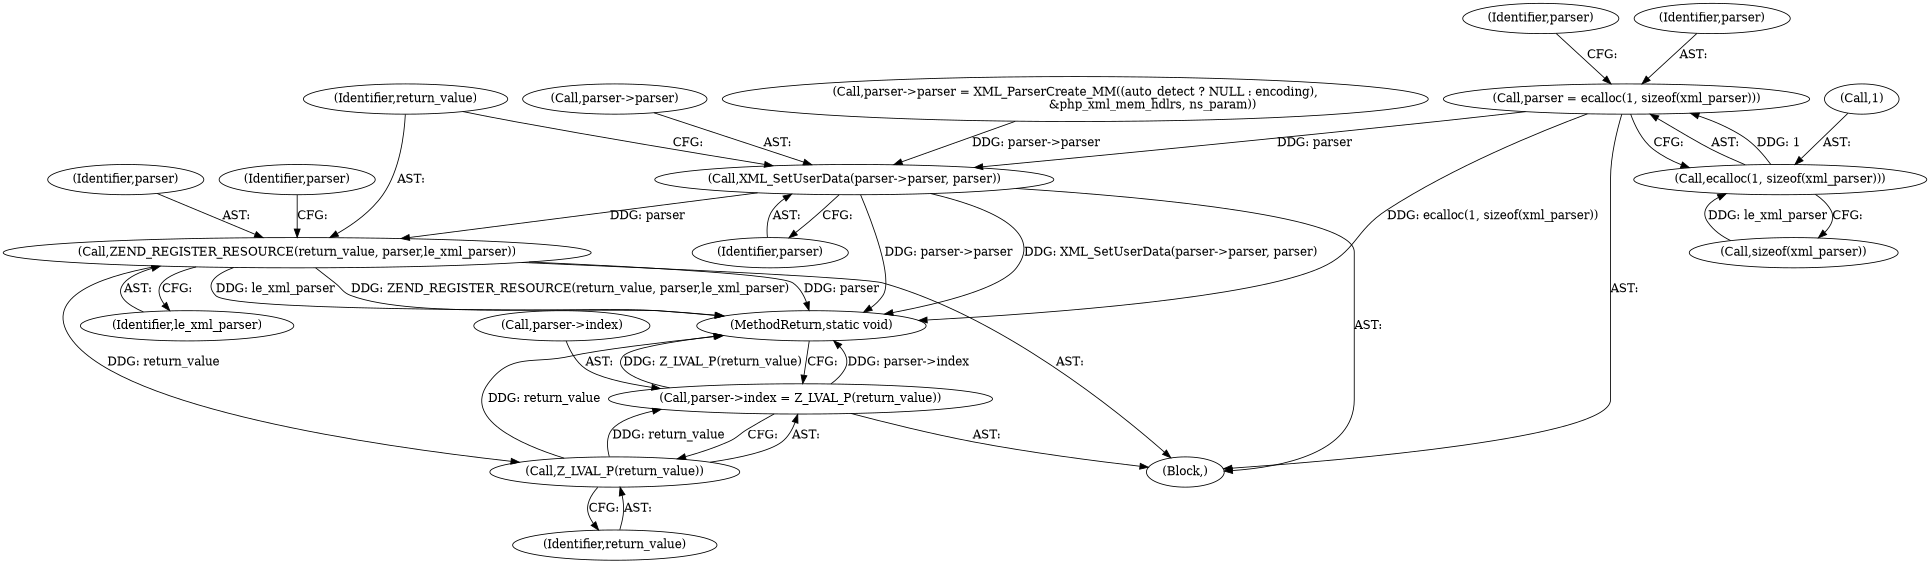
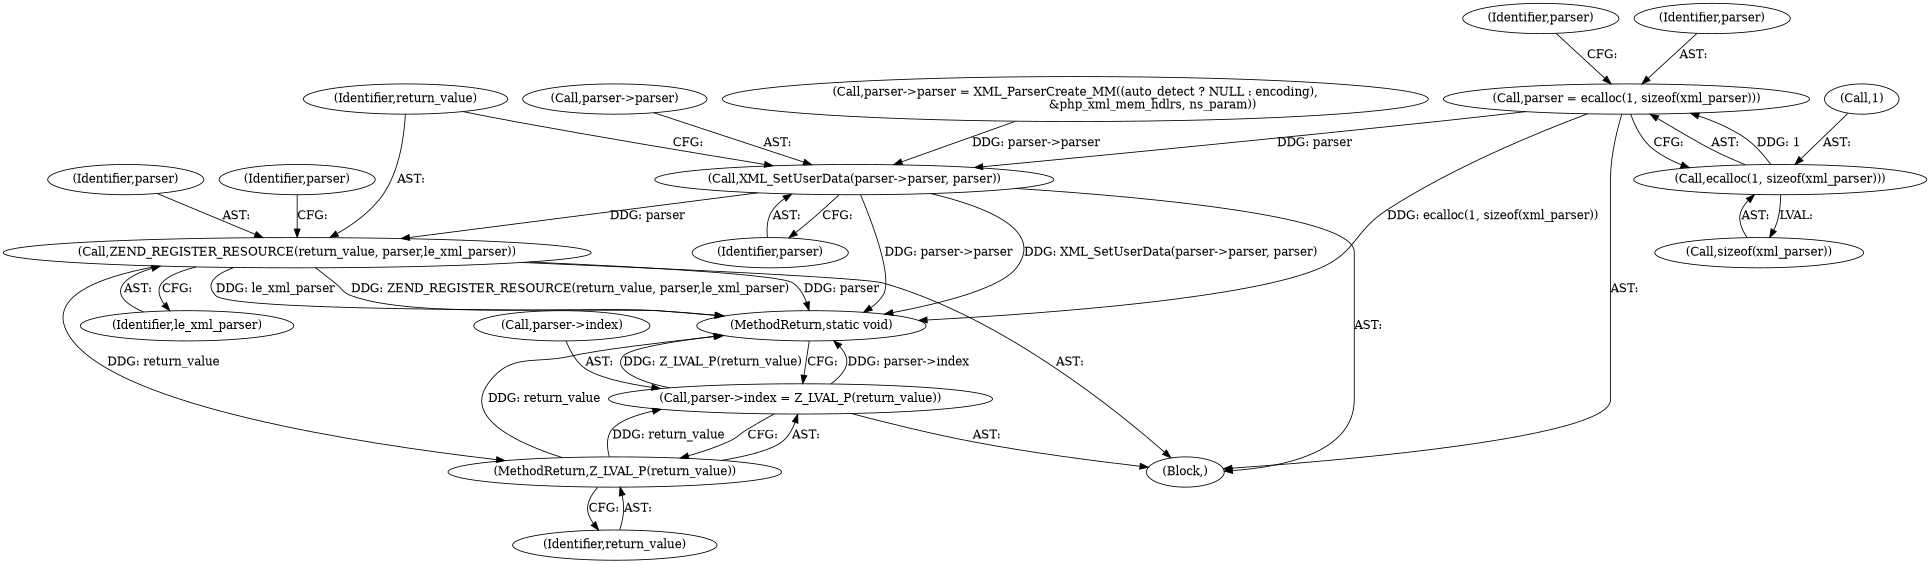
edge "(Call,sizeof(xml_parser))" -> "(Call,ecalloc(1, sizeof(xml_parser)))": label "DDG: le_xml_parser" -> "AST: "
edge "(Call,ecalloc(1, sizeof(xml_parser)))" -> "(Call,sizeof(xml_parser))": label "CFG: " -> "LVAL: "
node "(Call,Z_LVAL_P(return_value))": label "(Call,Z_LVAL_P(return_value))" -> "(MethodReturn,Z_LVAL_P(return_value))"
